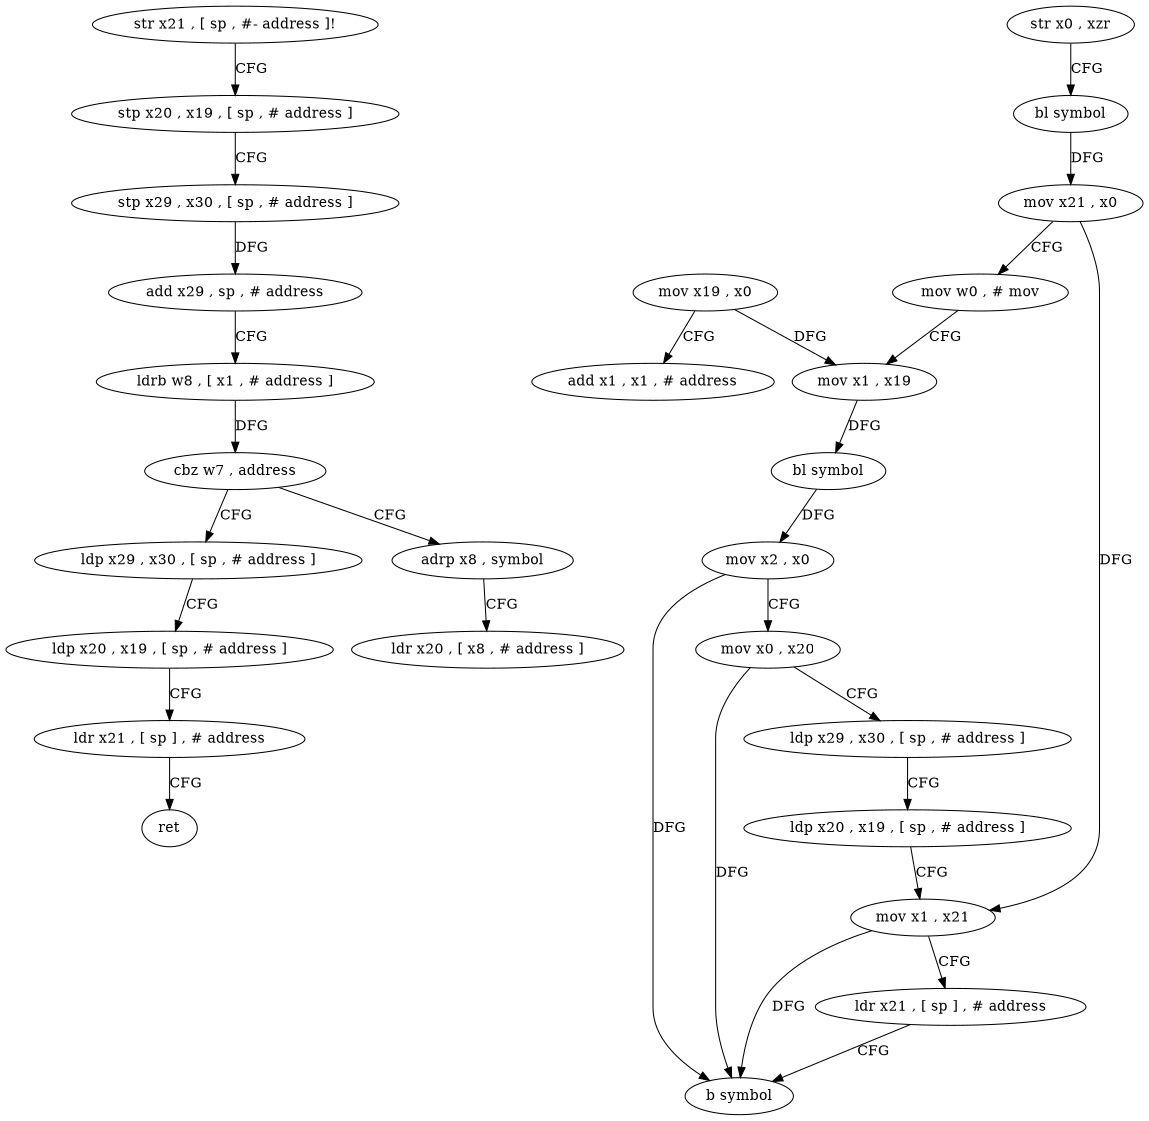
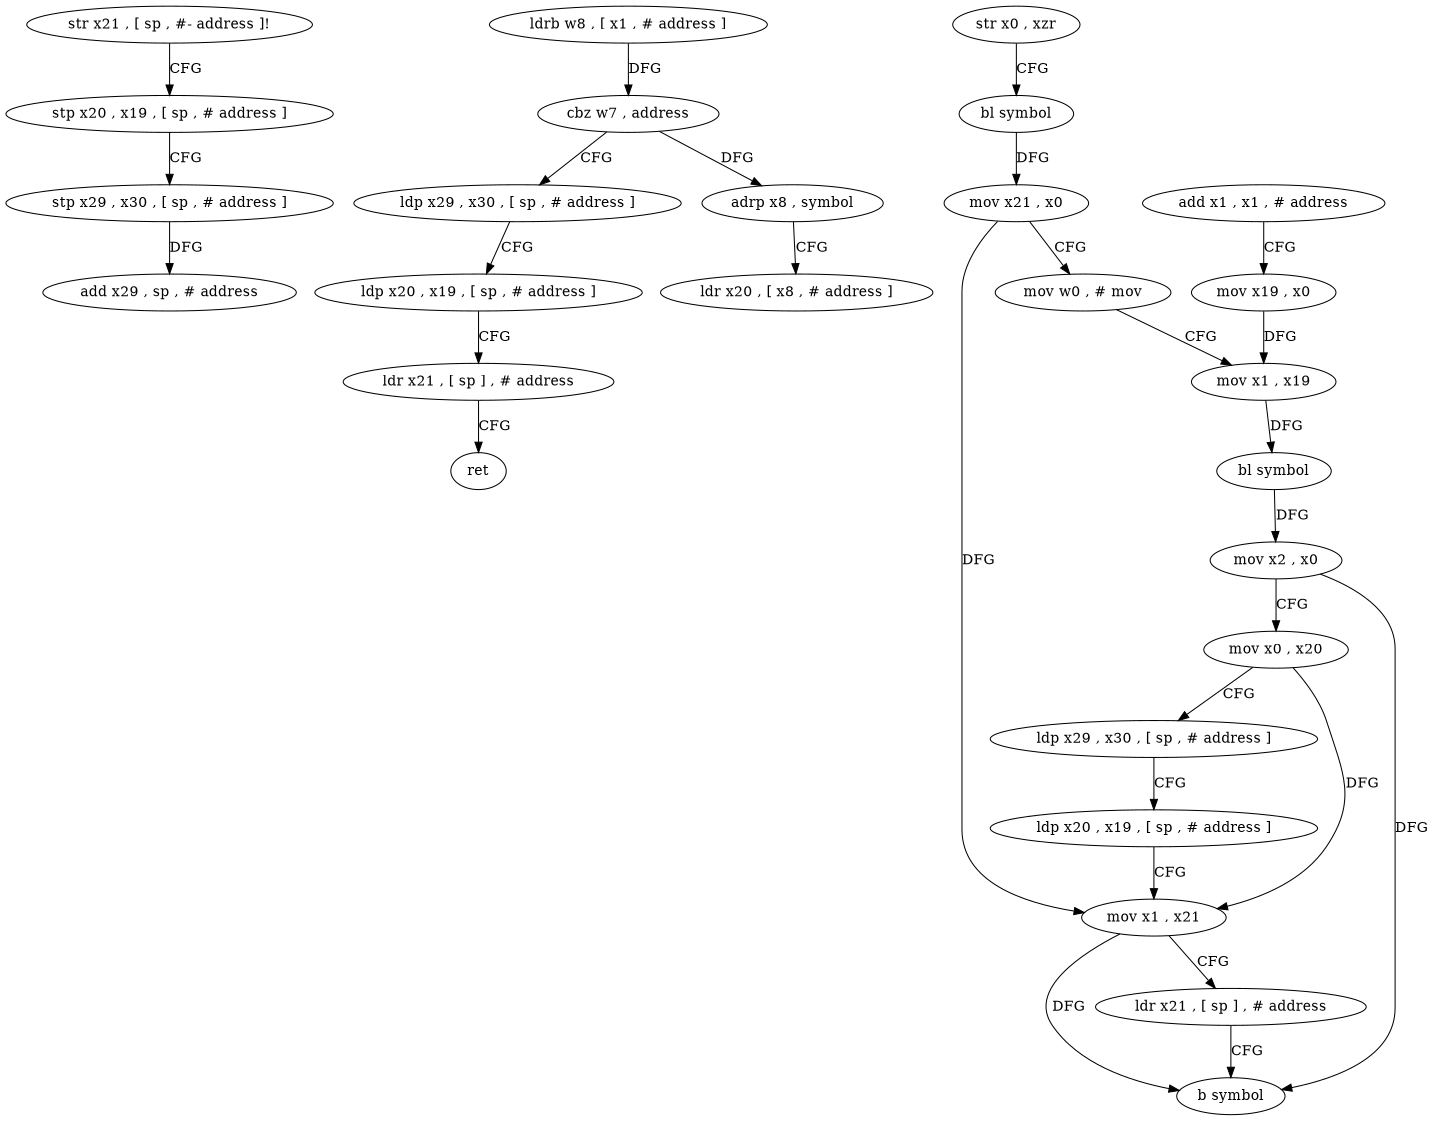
edge "add x29 , sp , # address" -> "ldrb w8 , [ x1 , # address ]": removed, label "CFG"
edge "mov x19 , x0" -> "add x1 , x1 , # address": reversed
edge "cbz w7 , address" -> "adrp x8 , symbol": label "CFG" -> "DFG"
edge "mov x0 , x20" -> "b symbol": now "mov x0 , x20" -> "mov x1 , x21"
